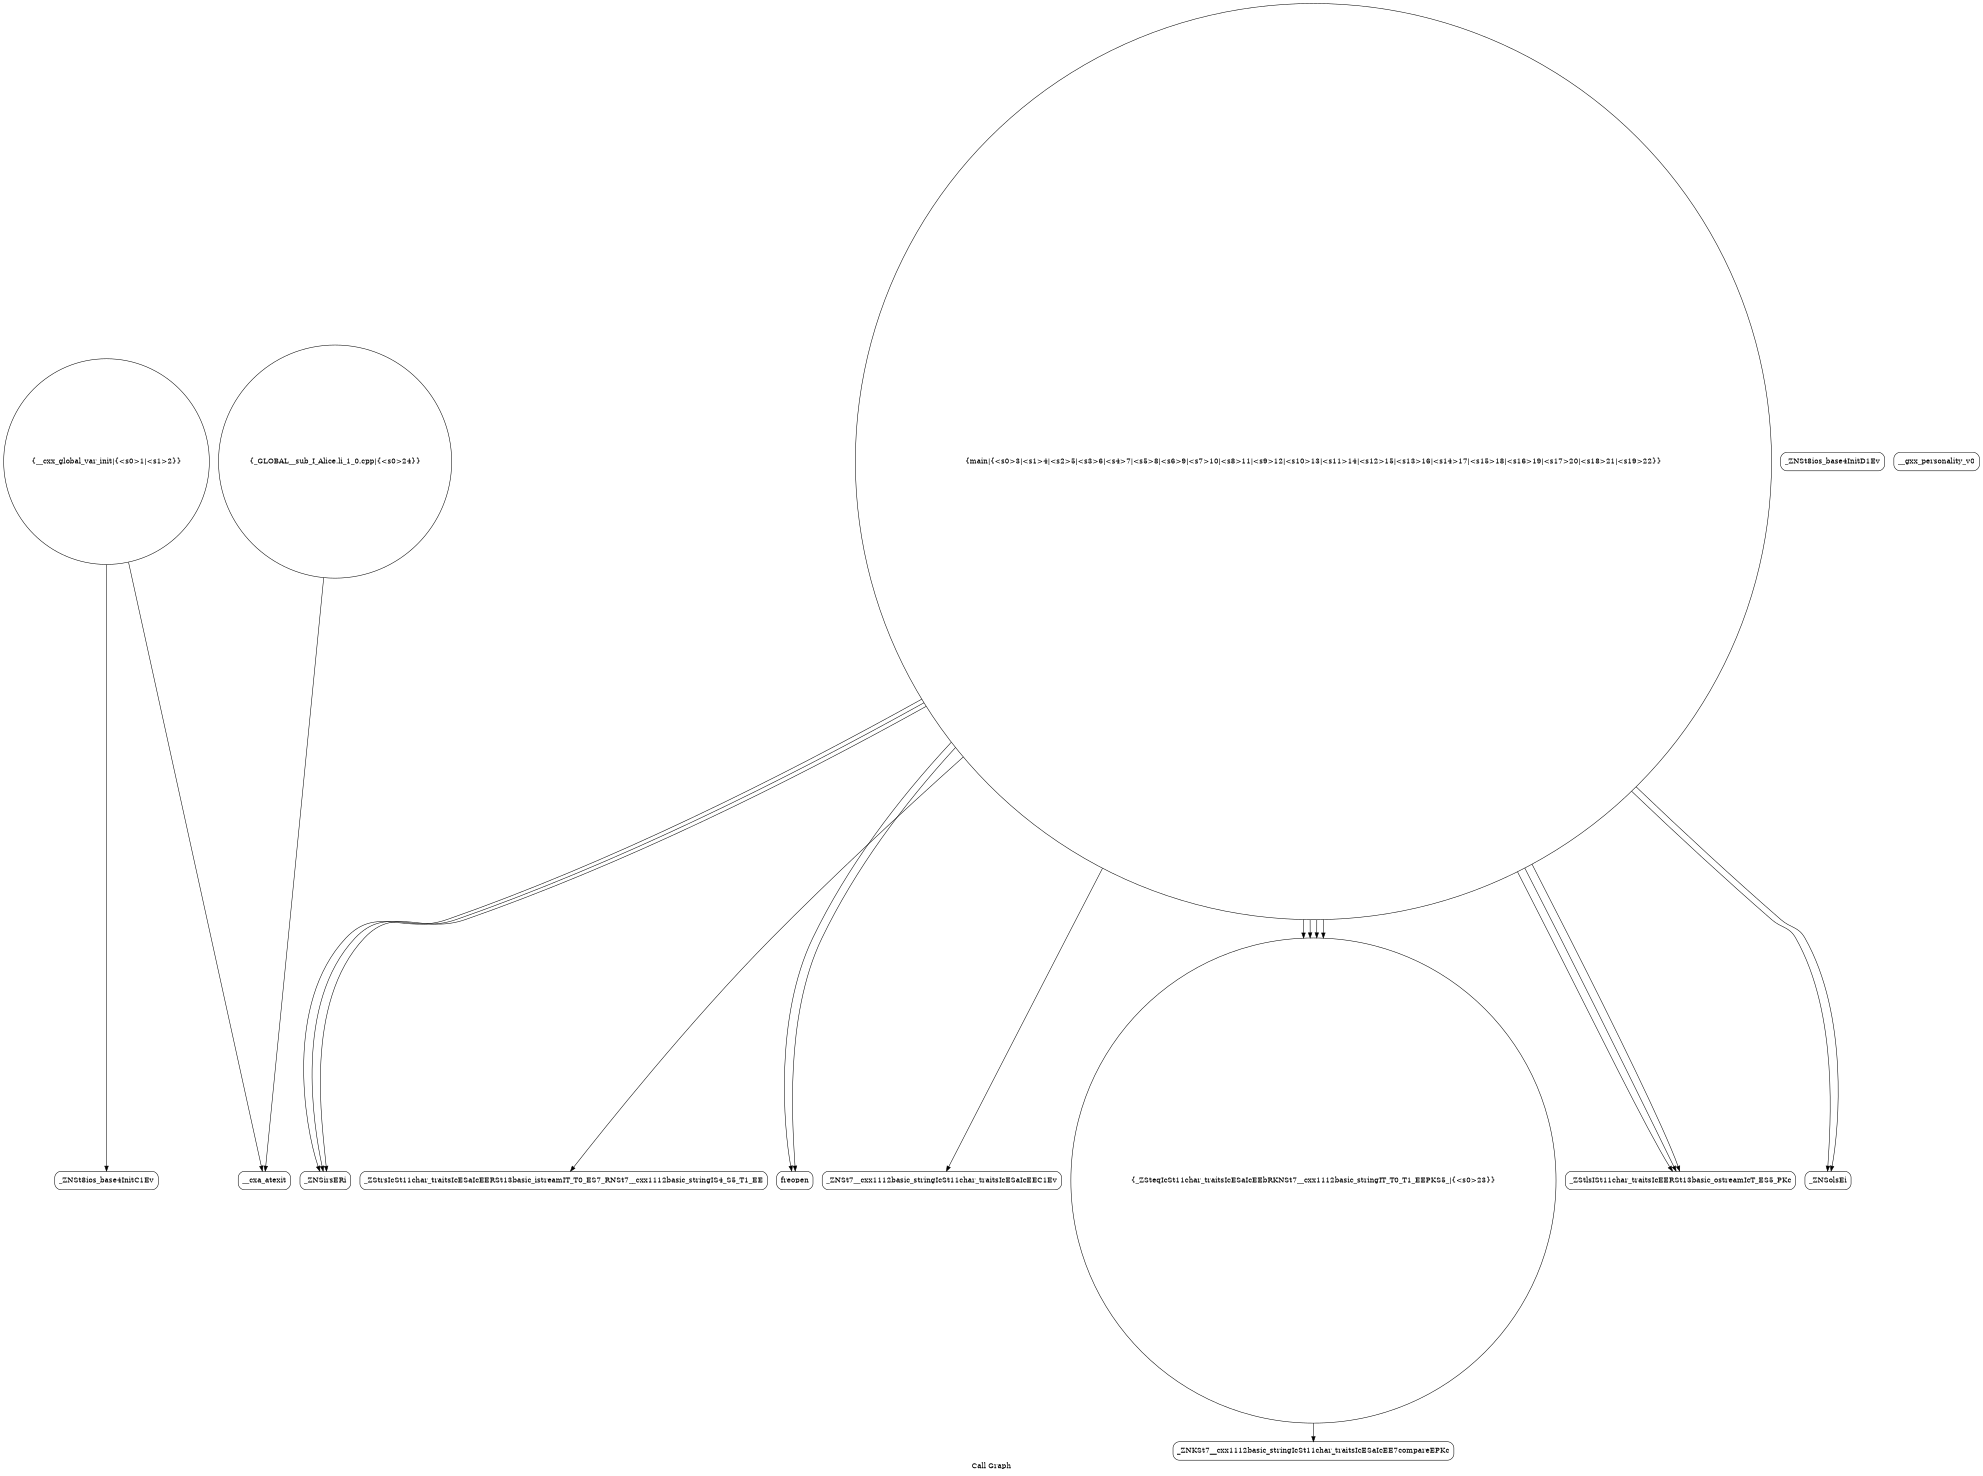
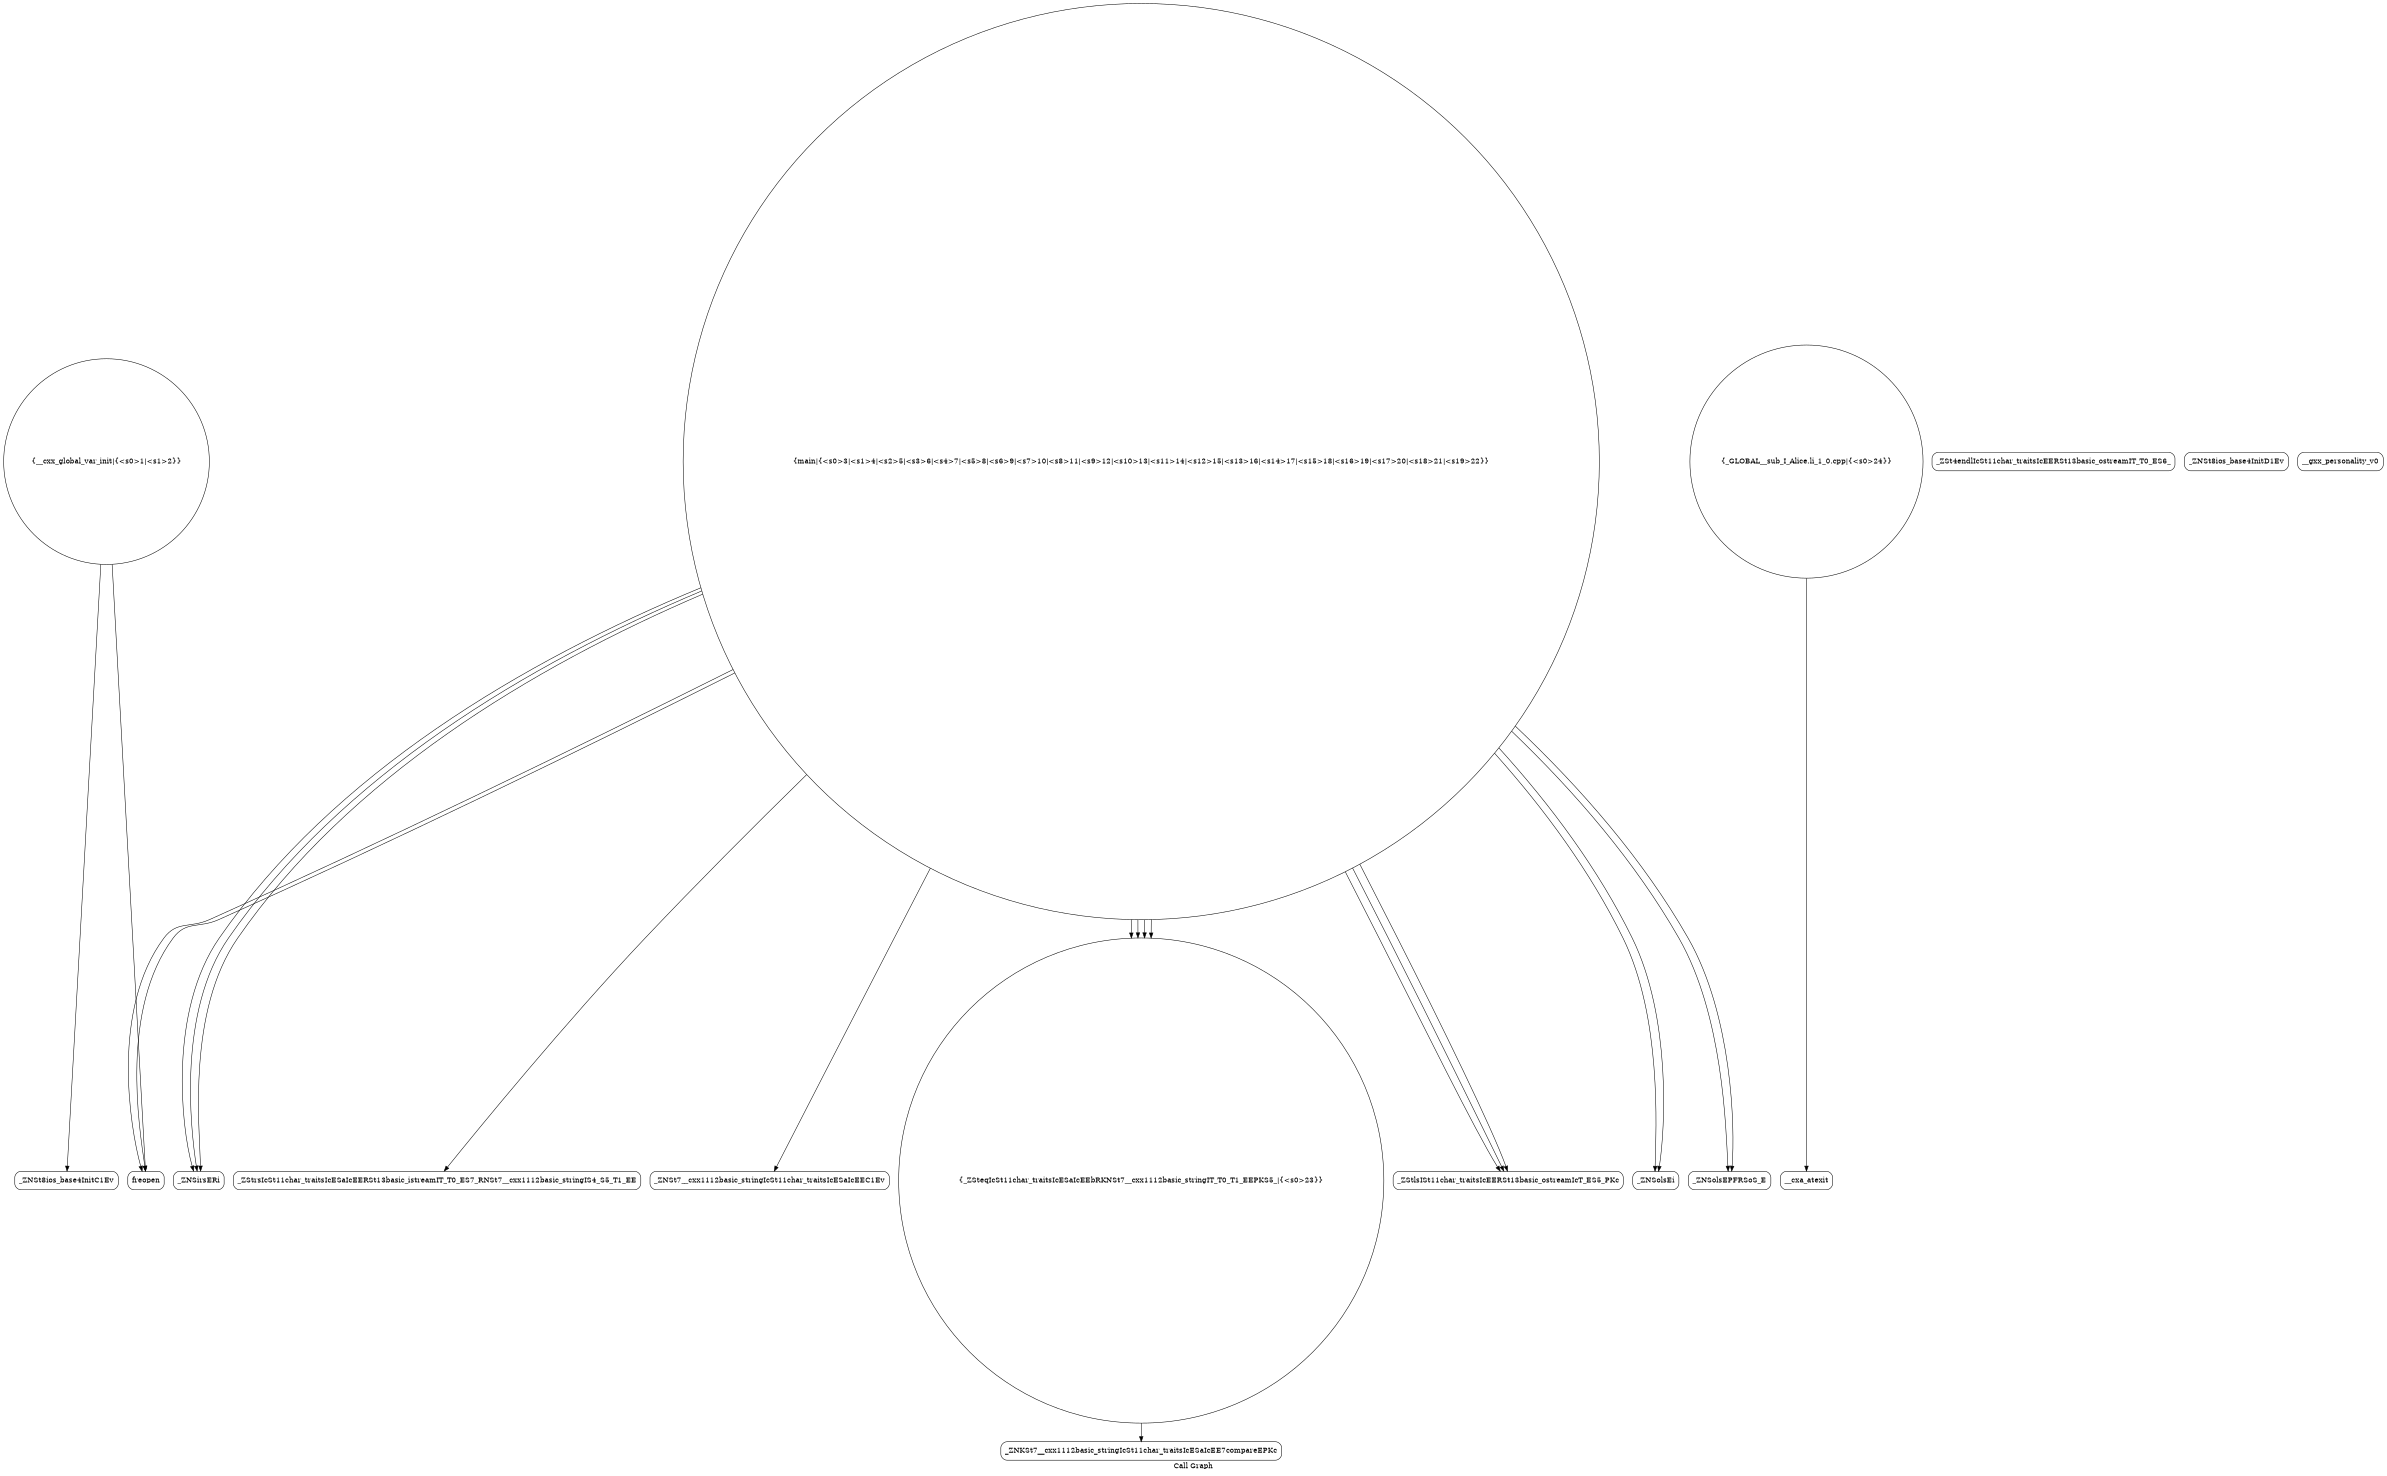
node "_ZSt4endlIcSt11char_traitsIcEERSt13basic_ostreamIT_T0_ES6_": added
edge "{__cxx_global_var_init|{<s0>1|<s1>2}}" -> "__cxa_atexit": now "{__cxx_global_var_init|{<s0>1|<s1>2}}" -> "freopen"
node "_ZNSolsEPFRSoS_E": added
